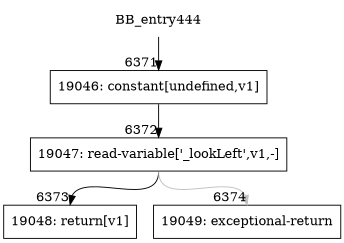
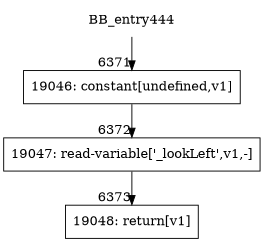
node "19049: exceptional-return": removed
